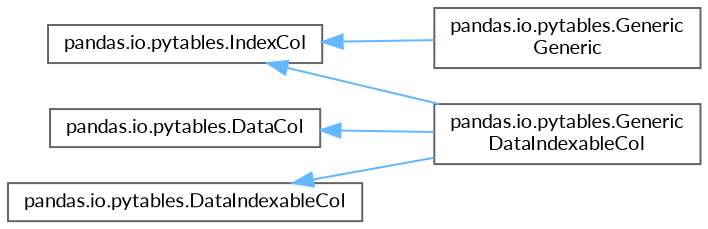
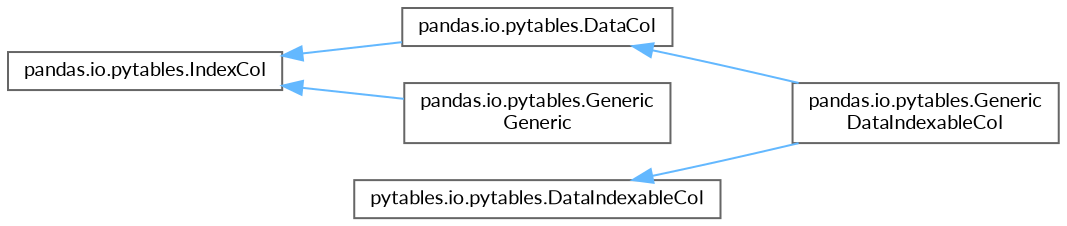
edge "pandas.io.pytables.Generic DataIndexableCol" -> "pandas.io.pytables.IndexCol": now "pandas.io.pytables.DataCol" -> "pandas.io.pytables.IndexCol"
node "pandas.io.pytables.DataIndexableCol": label "pandas.io.pytables.DataIndexableCol" -> "pytables.io.pytables.DataIndexableCol"
